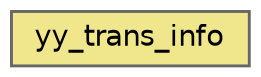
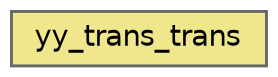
node "yy_trans_info": label "yy_trans_info" -> "yy_trans_trans"
